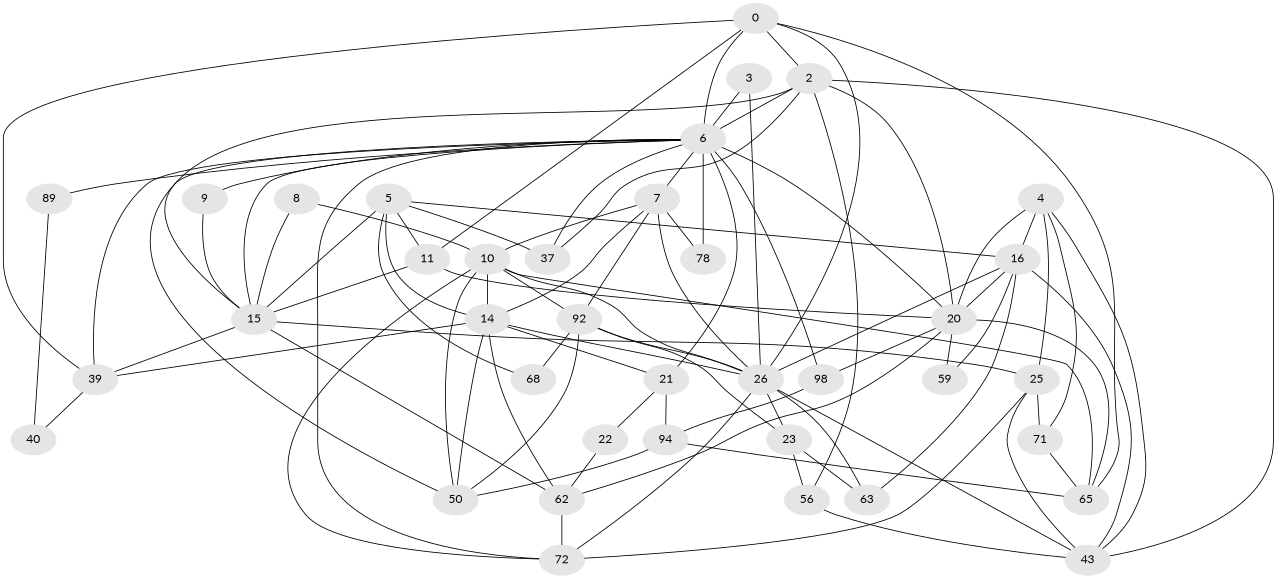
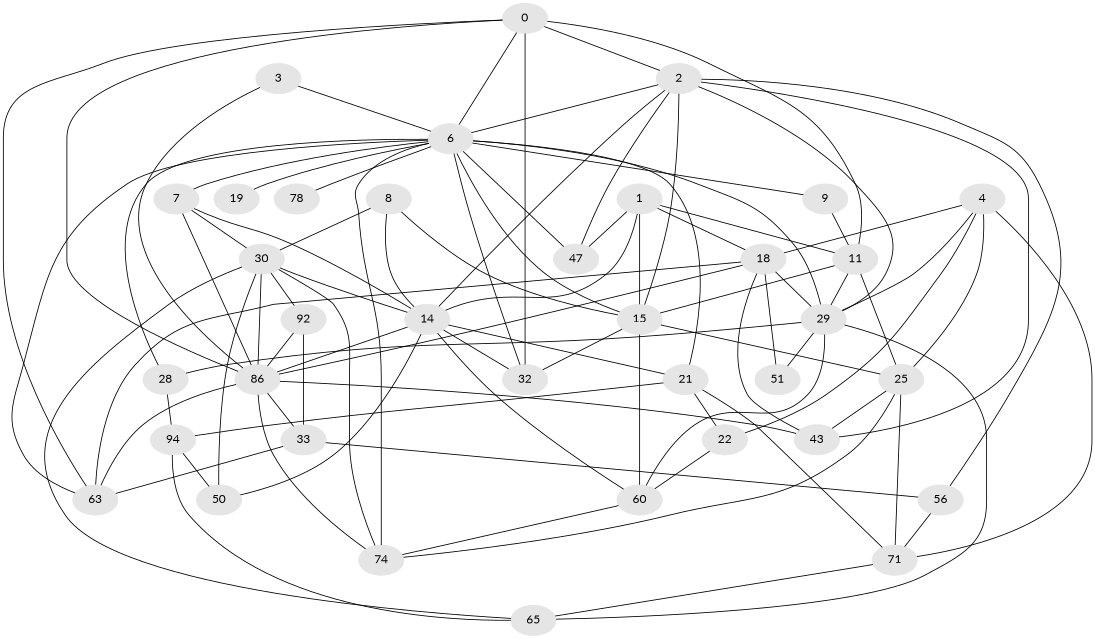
edge "0" -- "65": now "0" -- "63"
edge "2" -- "14": added
node "89": label "89" -> "19"
node "5": label "5" -> "1"
edge "6" -- "50": now "6" -- "63"
edge "7" -- "78": removed
node "10": label "10" -> "30"
node "37": label "37" -> "47"
edge "7" -- "92": removed
node "16": label "16" -> "18"
edge "8" -- "14": added
edge "9" -- "15": now "9" -- "11"
edge "11" -- "25": added
node "20": label "20" -> "29"
edge "4" -- "43": now "4" -- "22"
node "39": label "39" -> "32"
node "68": removed
node "26": label "26" -> "86"
node "98": label "98" -> "28"
node "59": label "59" -> "51"
edge "92" -- "50": removed
node "40": removed
node "23": label "23" -> "33"
edge "21" -- "71": added
node "62": label "62" -> "60"
edge "56" -- "43": now "56" -- "71"
node "72": label "72" -> "74"
